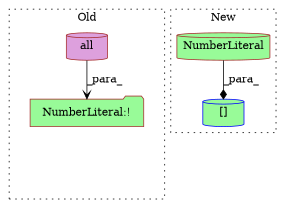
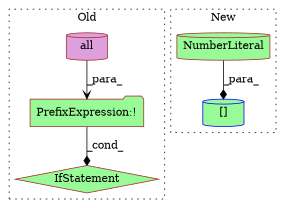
node "NumberLiteral:!": label "NumberLiteral:!" -> "PrefixExpression:!"
node "IfStatement": added
